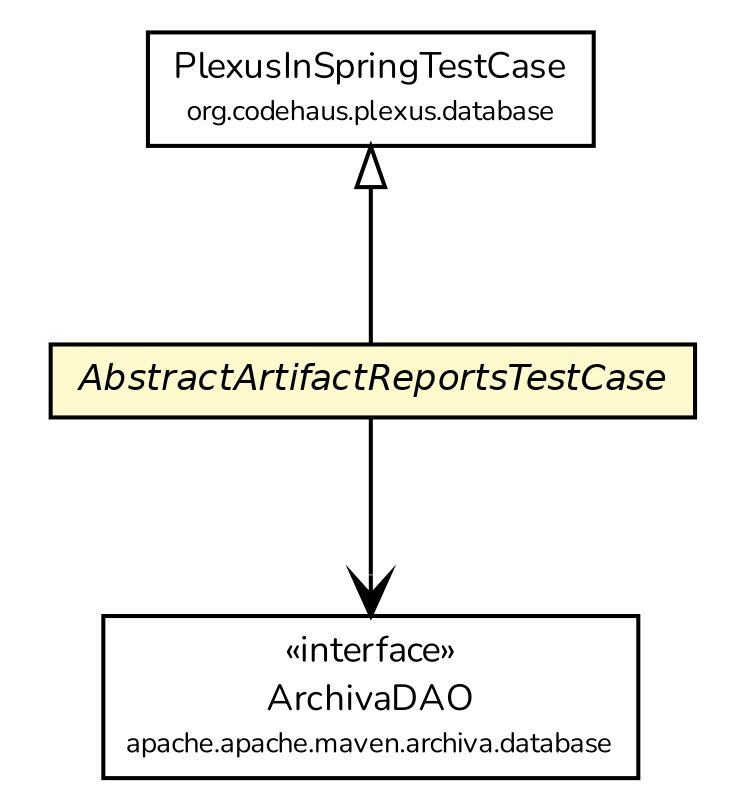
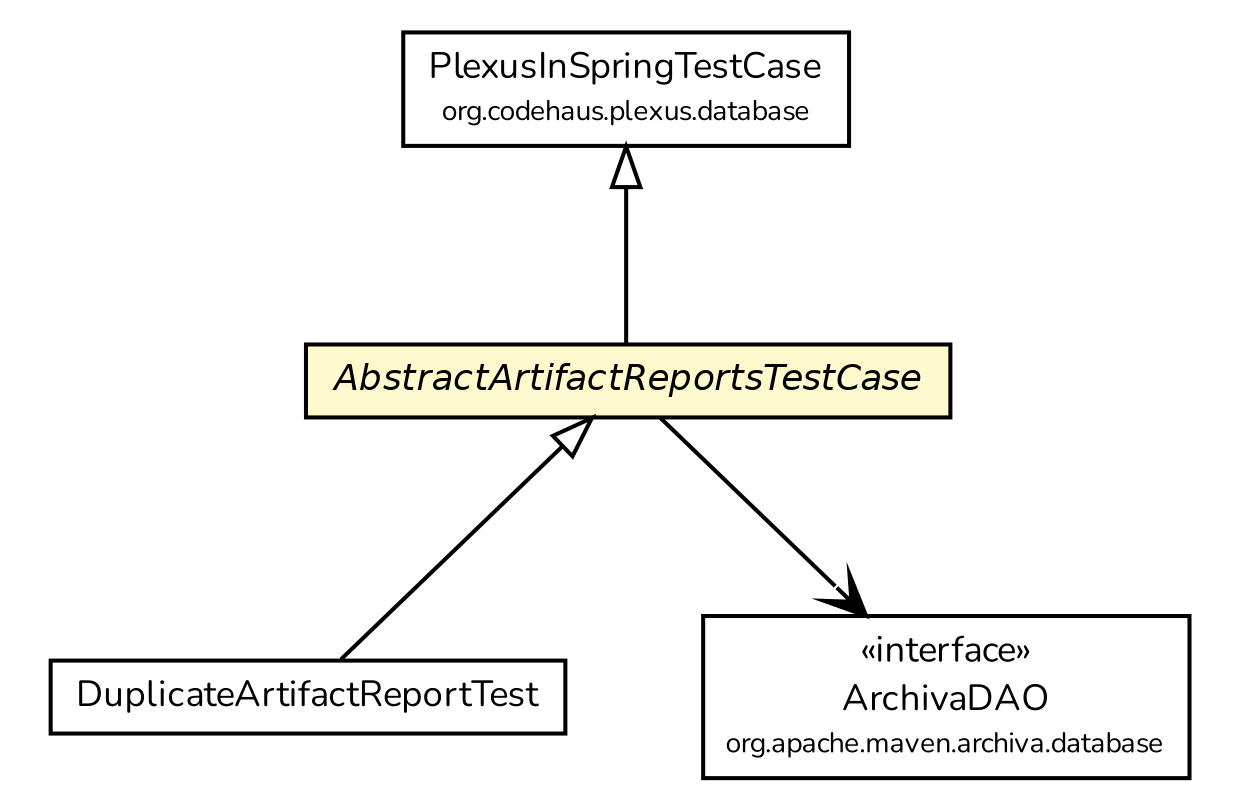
node "DuplicateArtifactReportTest": added
node "ArchivaDAO": text "apache.apache.maven.archiva.database" -> "org.apache.maven.archiva.database"
